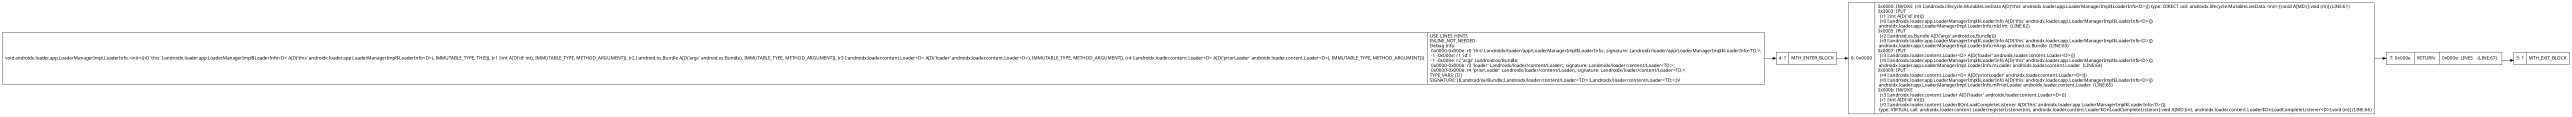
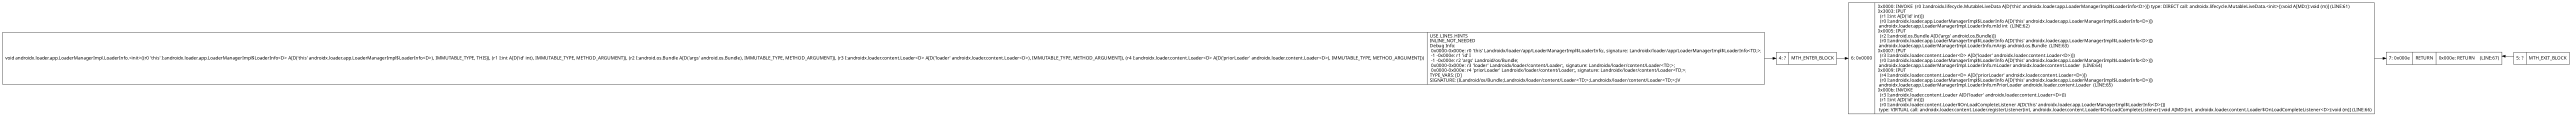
node "7: 0x000e": text "0x000e: LINES    (LINE:67)" -> "0x000e: RETURN    (LINE:67)"
edge "7: 0x000e" -> "5: ?": reversed
